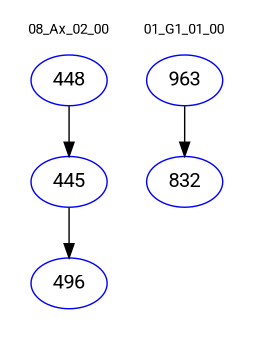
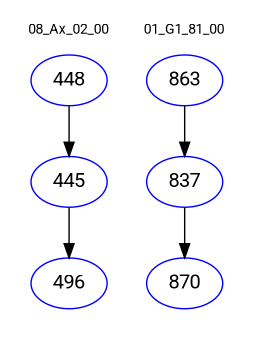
cluster "01_G1_01_00": label "01_G1_01_00" -> "01_G1_81_00"
node "963": label "963" -> "863"
node "832": label "832" -> "837"
node "870": added
